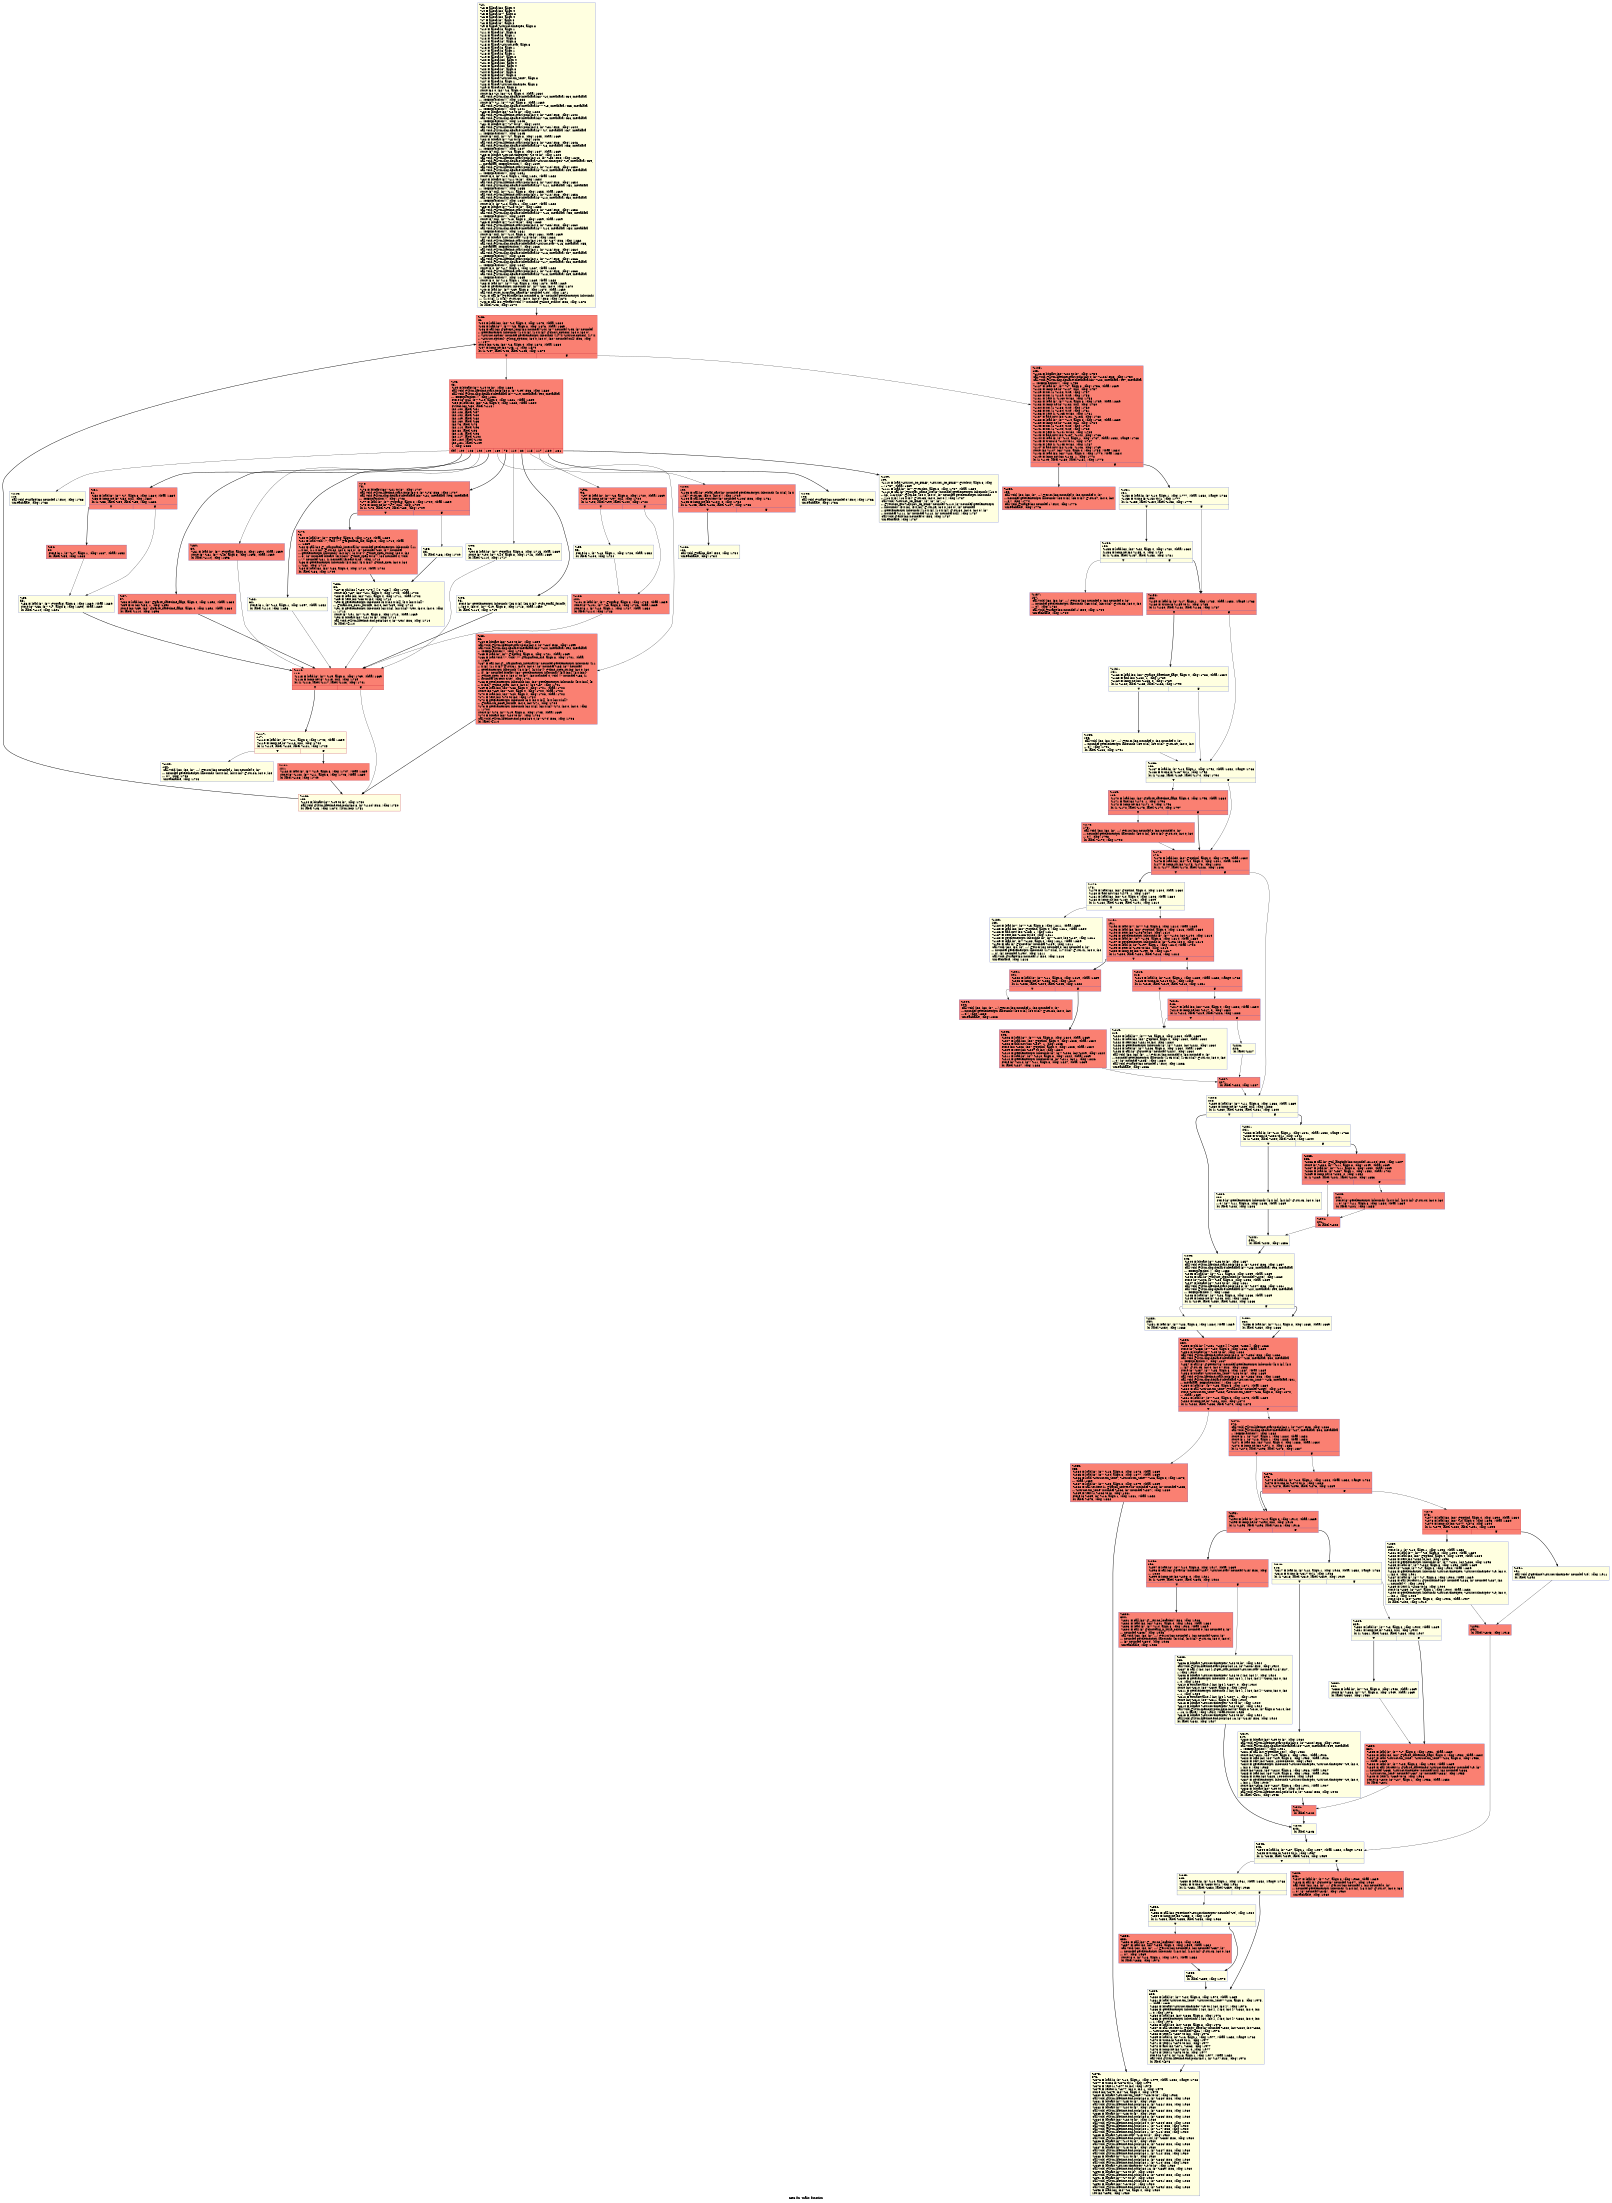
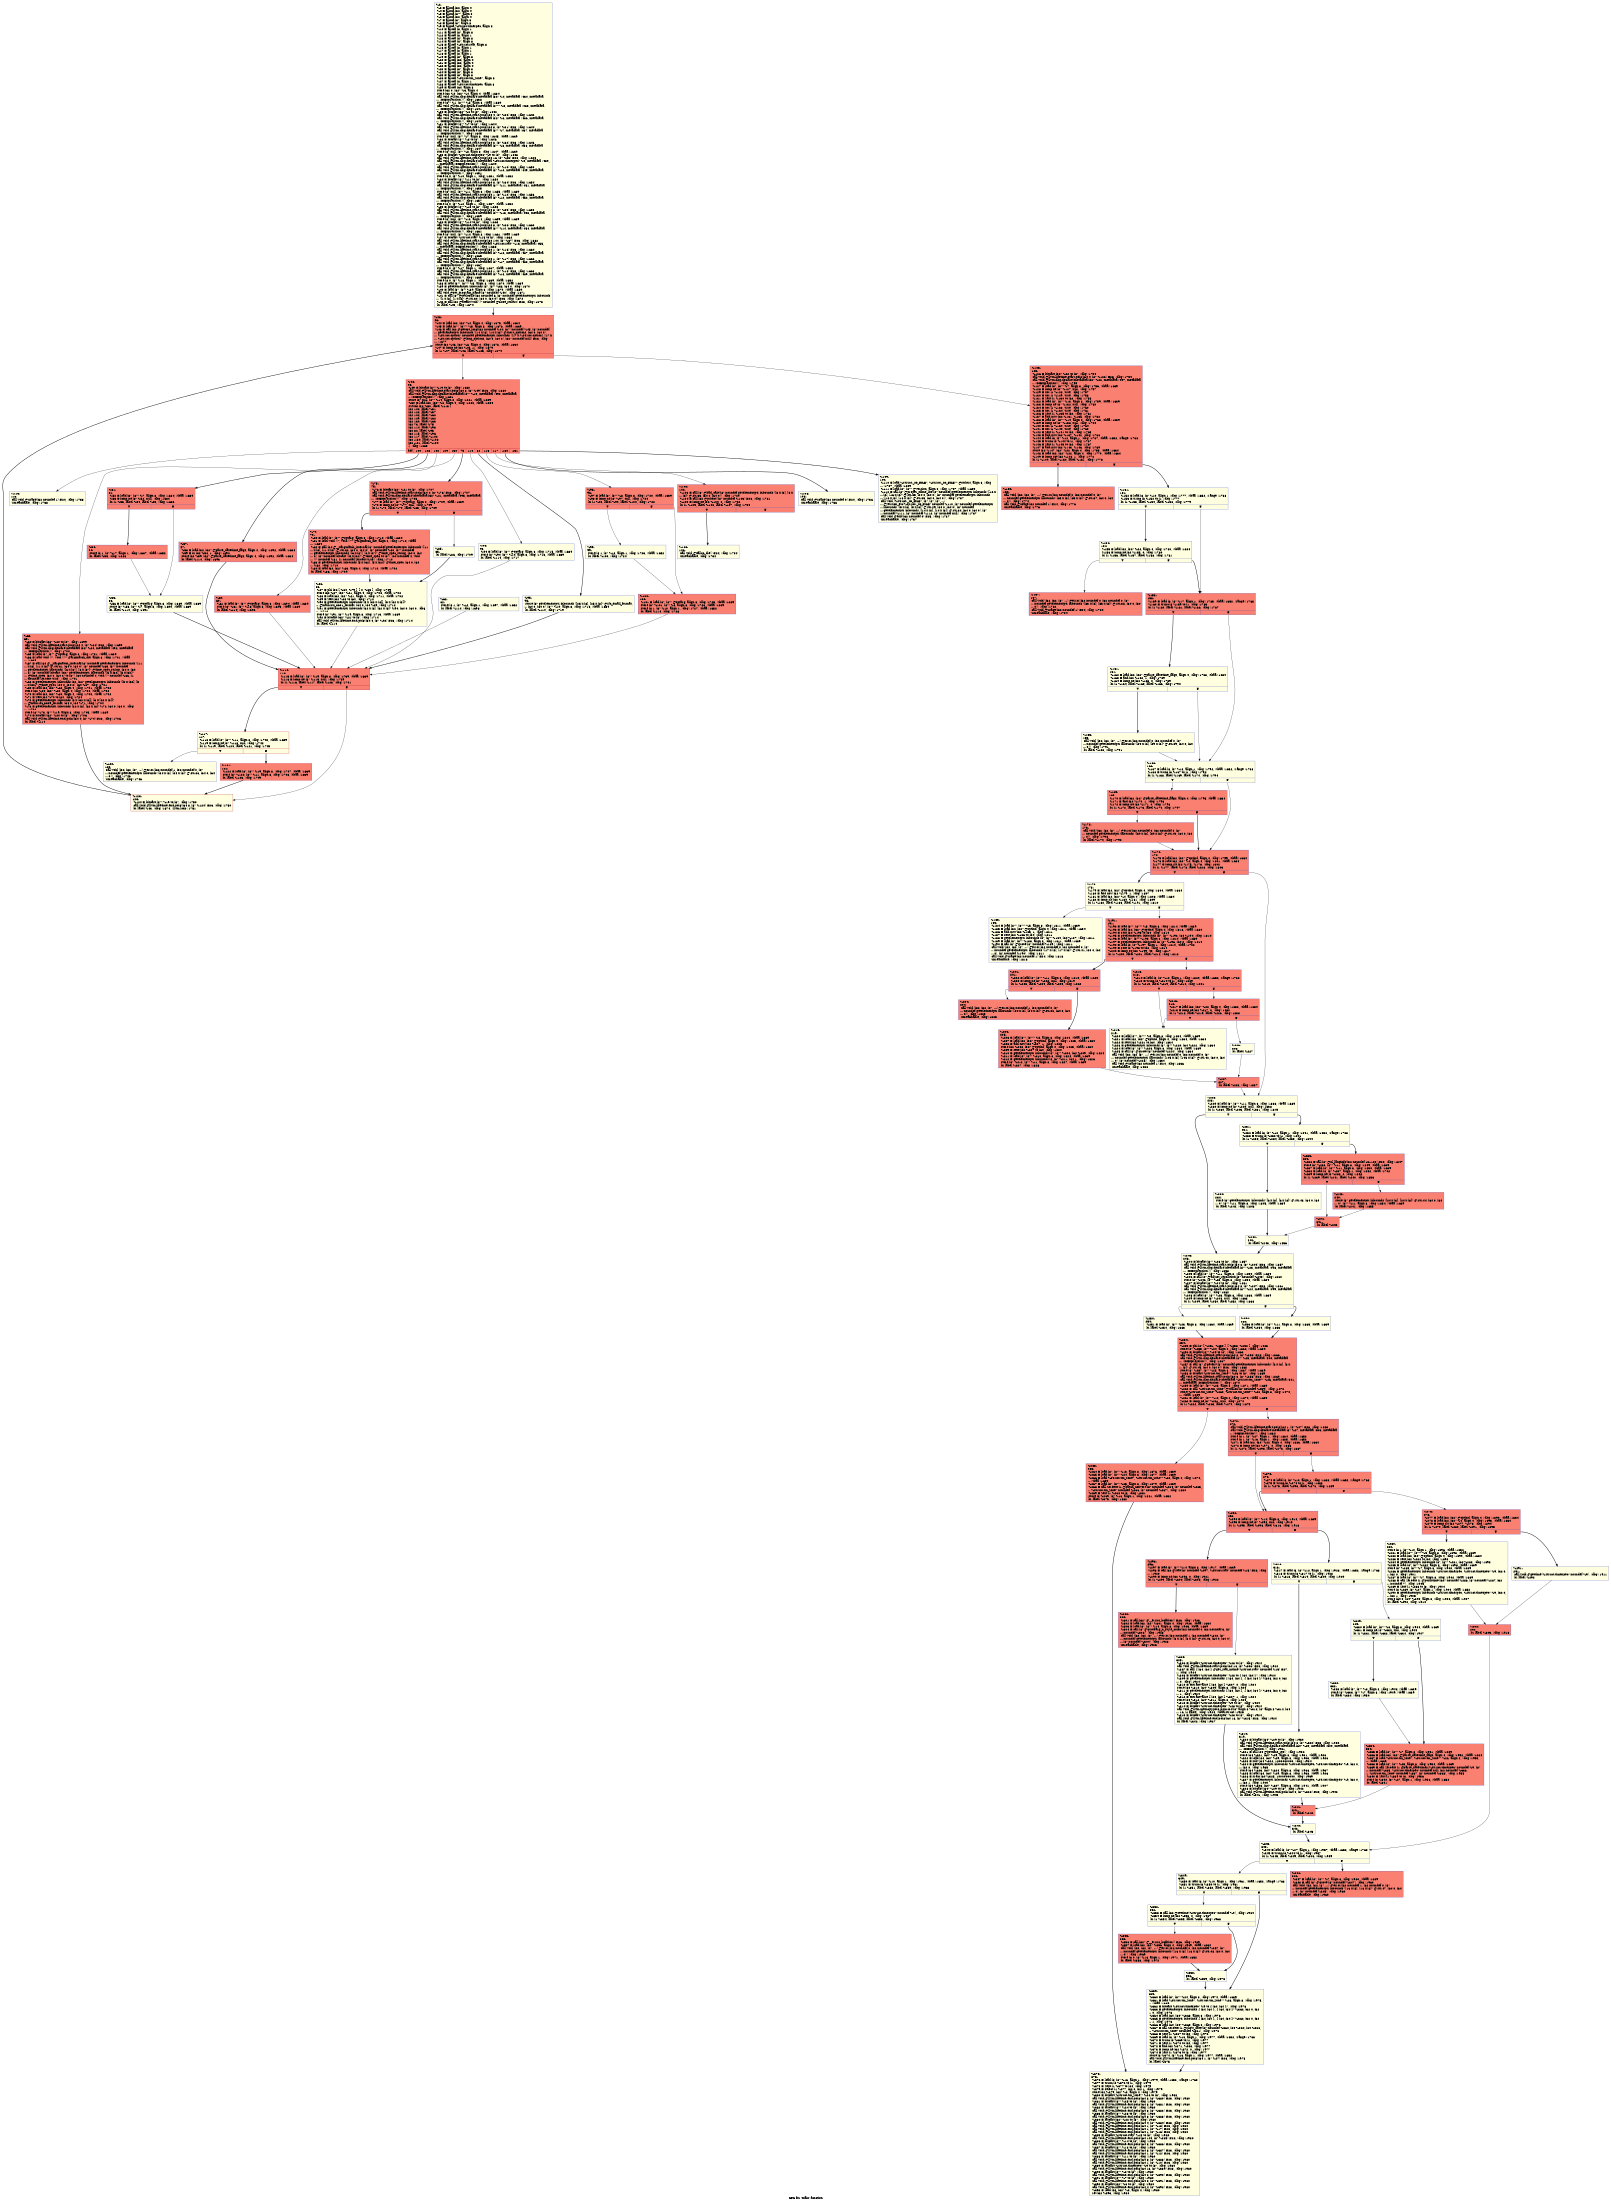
edge "%48:" -> "%62:": removed
node "%276:": color #b70d28ff -> #3d50c3ff
